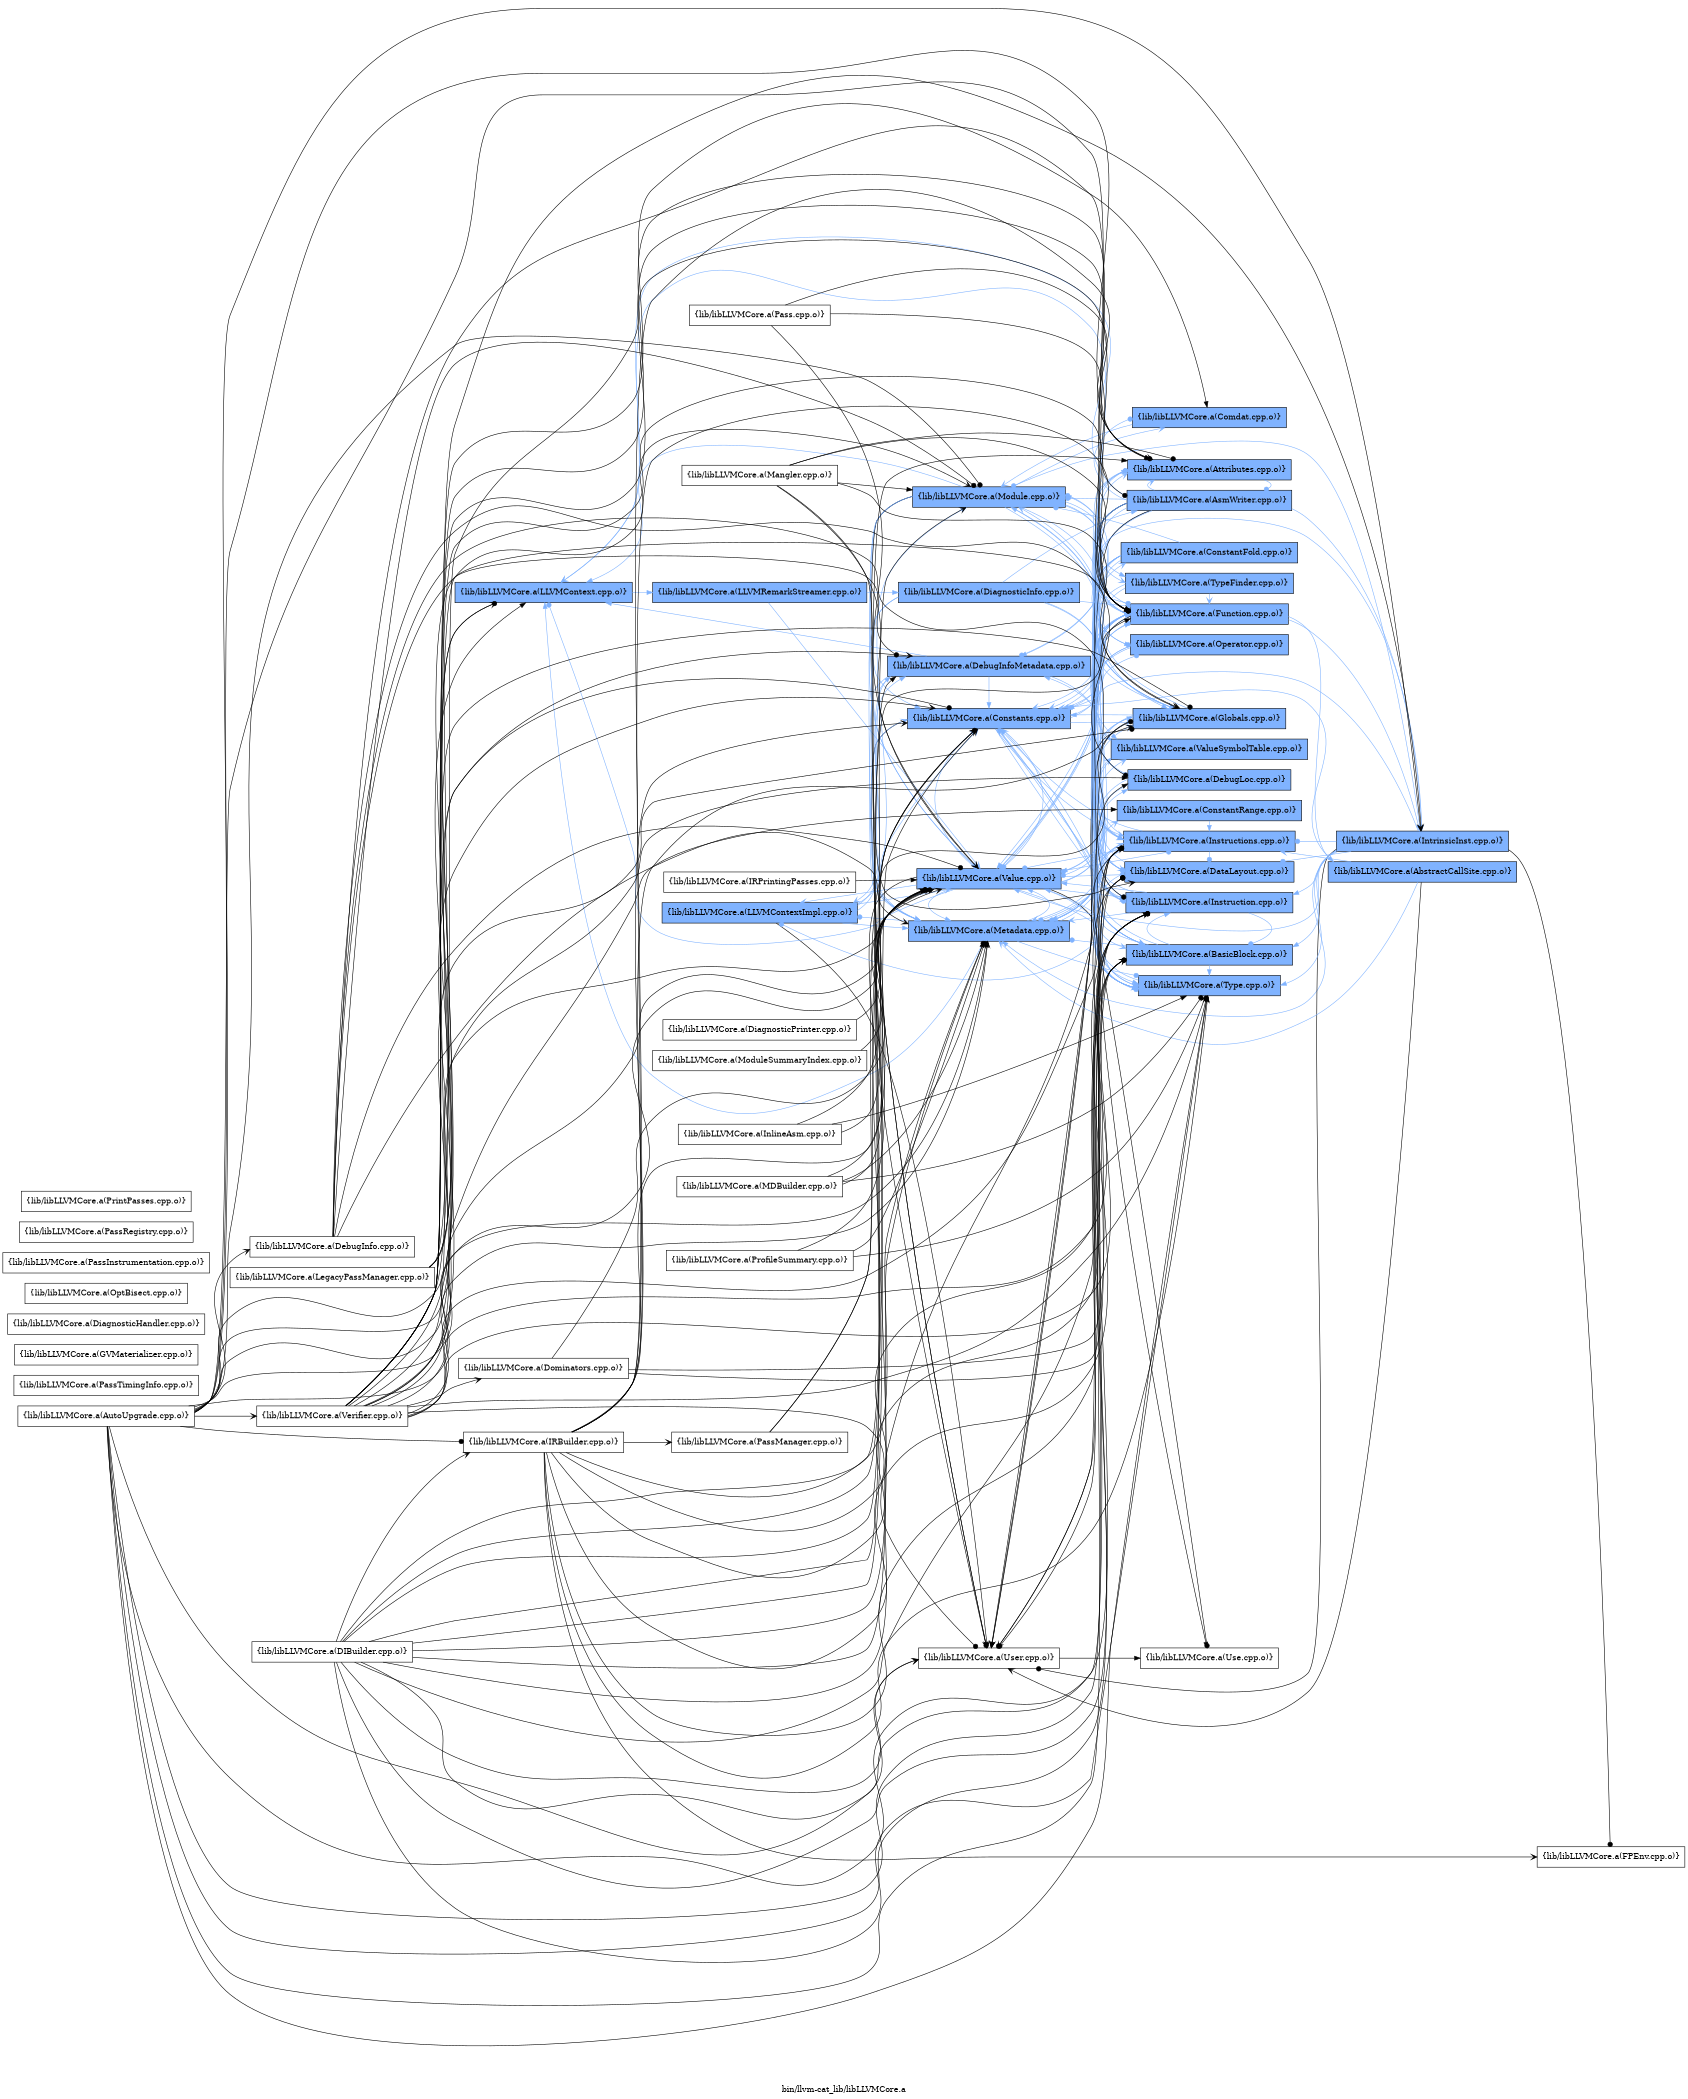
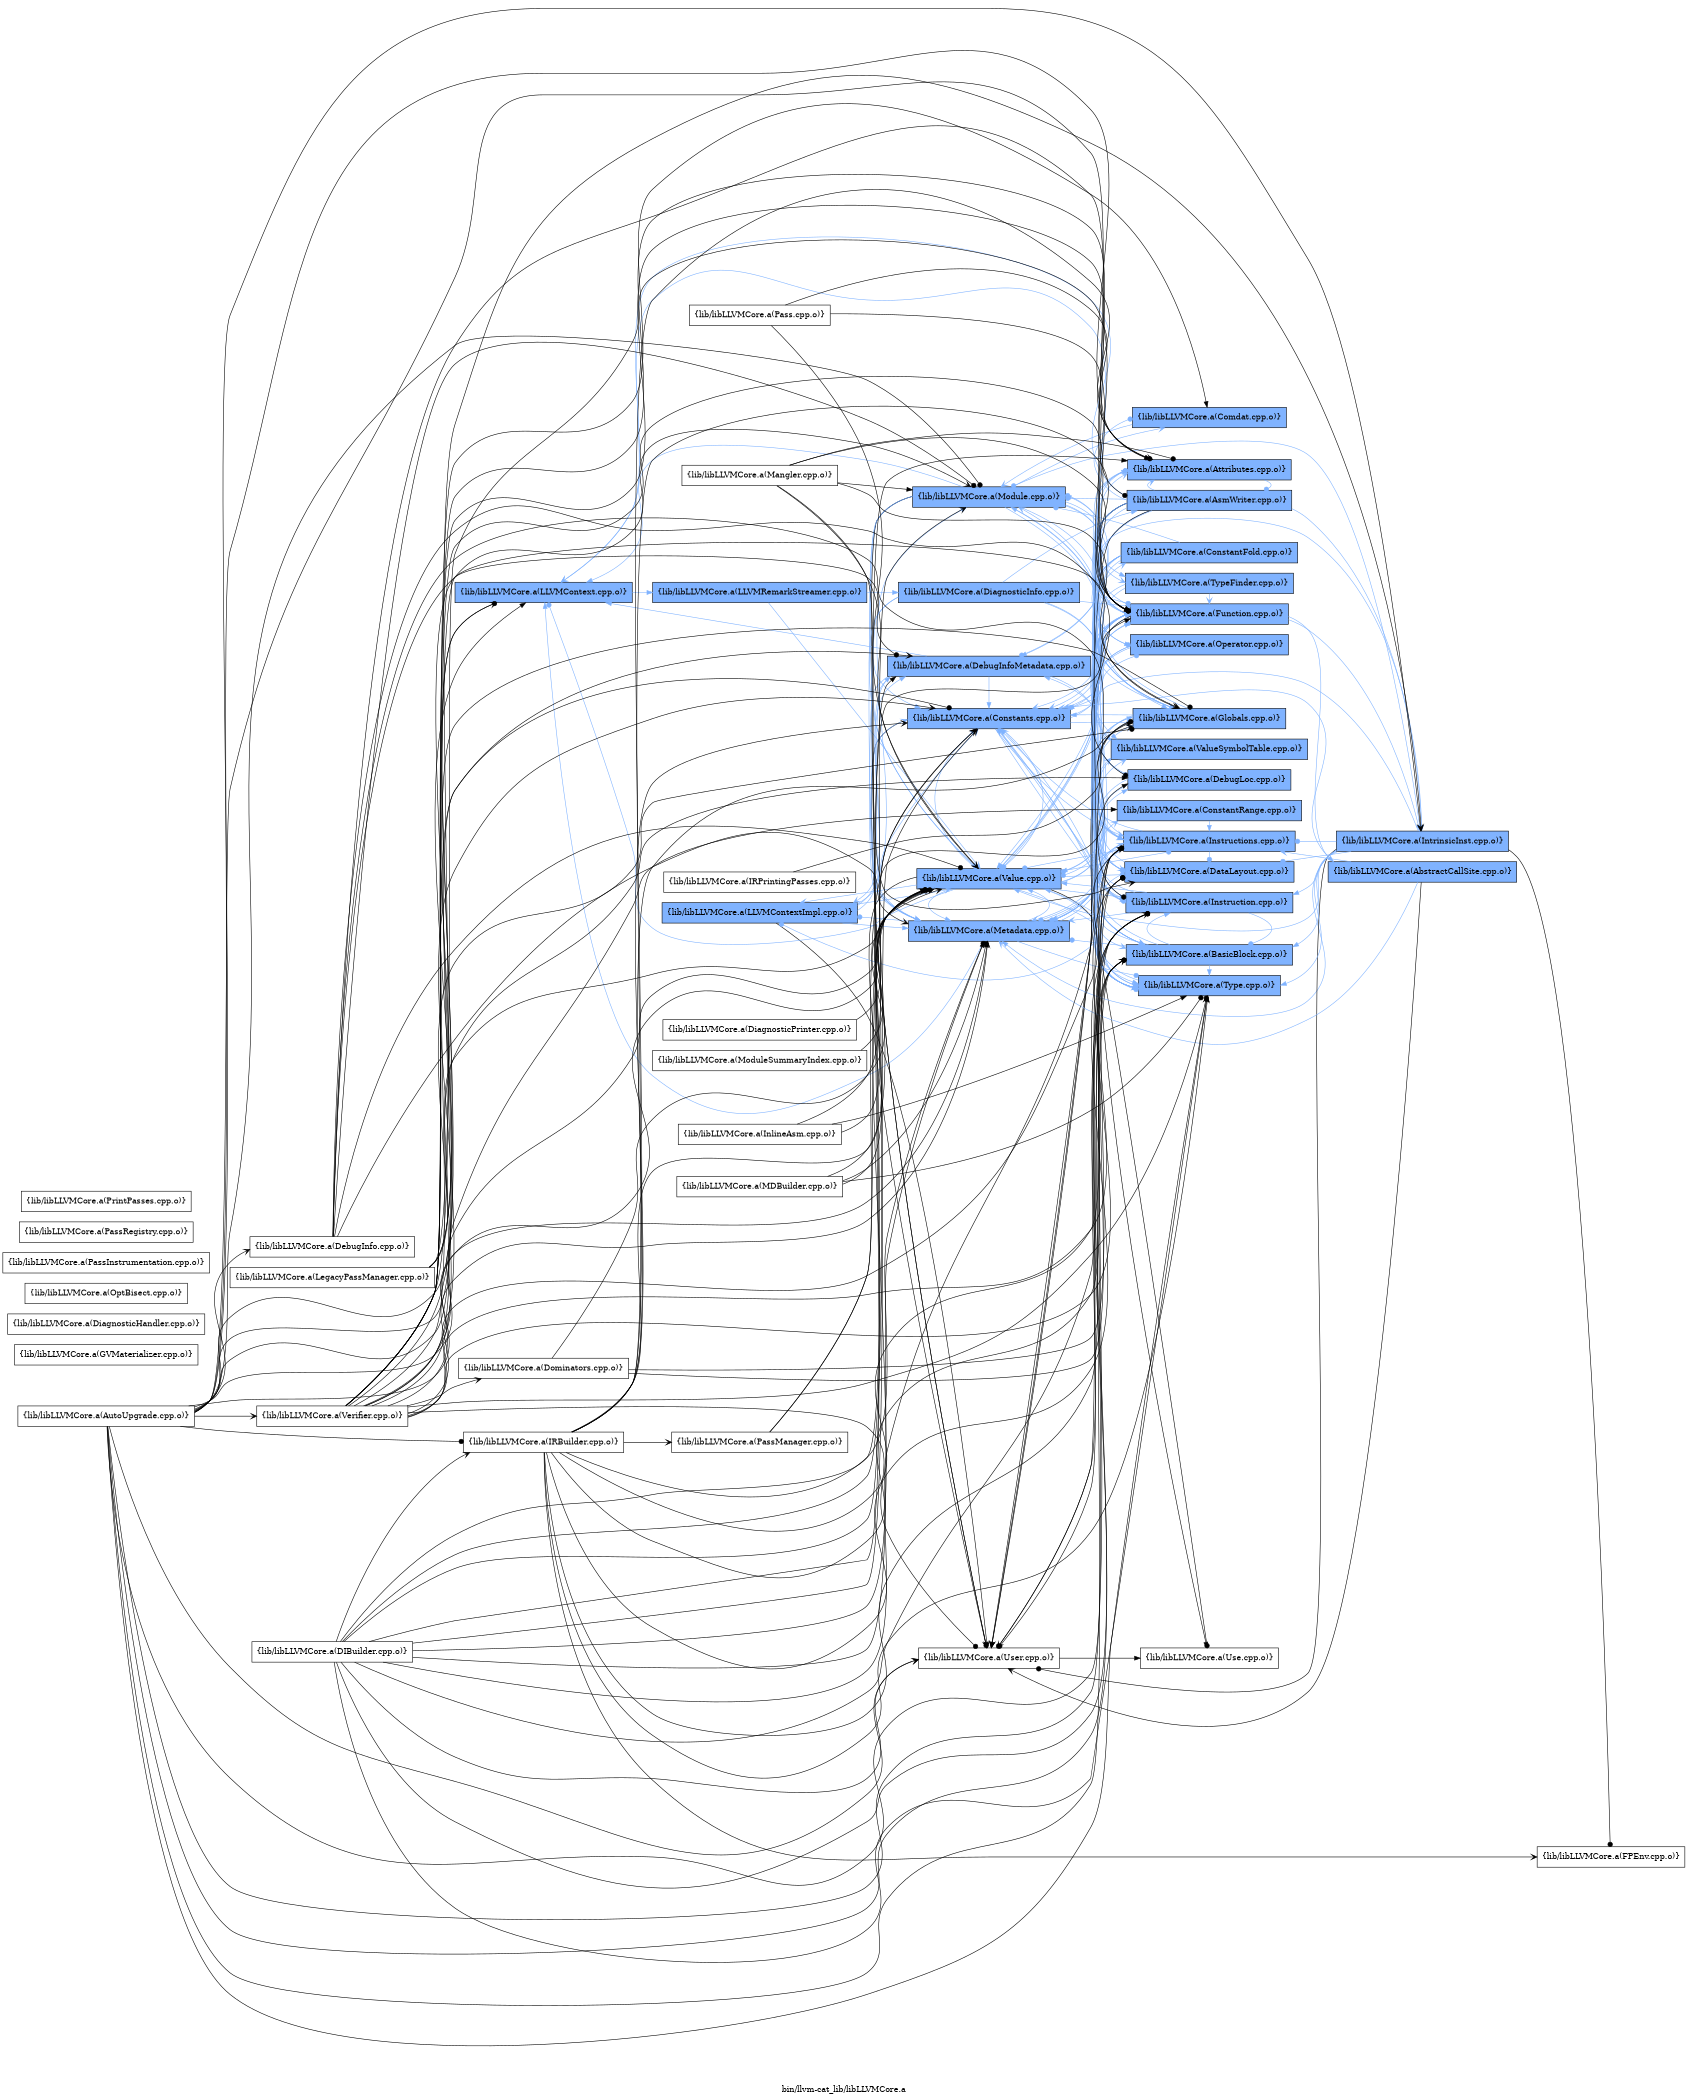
edge "{lib/libLLVMCore.a(IRPrintingPasses.cpp.o)}" -> "{lib/libLLVMCore.a(Value.cpp.o)}": now "{lib/libLLVMCore.a(IRPrintingPasses.cpp.o)}" -> "{lib/libLLVMCore.a(Globals.cpp.o)}"
node "{lib/libLLVMCore.a(ProfileSummary.cpp.o)}": removed
node "{lib/libLLVMCore.a(PassTimingInfo.cpp.o)}": removed
edge "{lib/libLLVMCore.a(DIBuilder.cpp.o)}" -> "{lib/libLLVMCore.a(Instruction.cpp.o)}": removed
